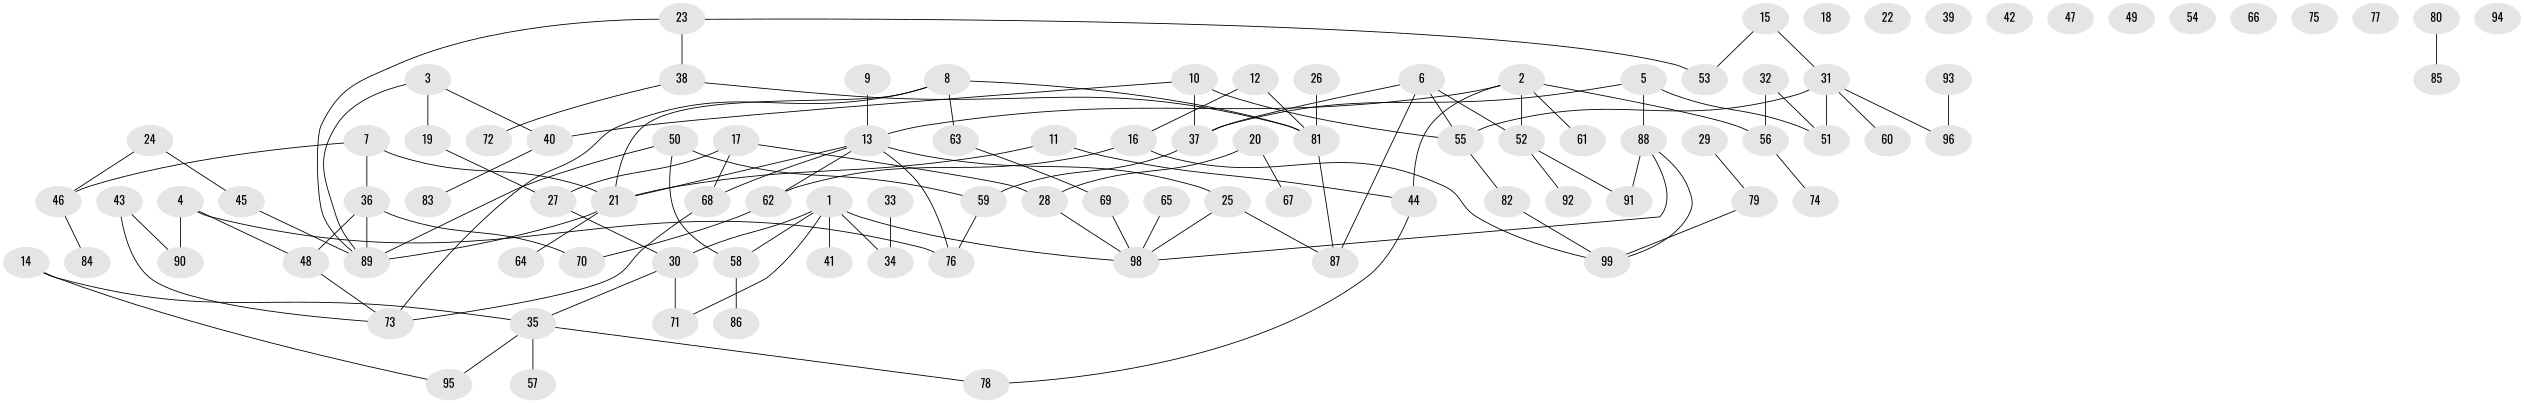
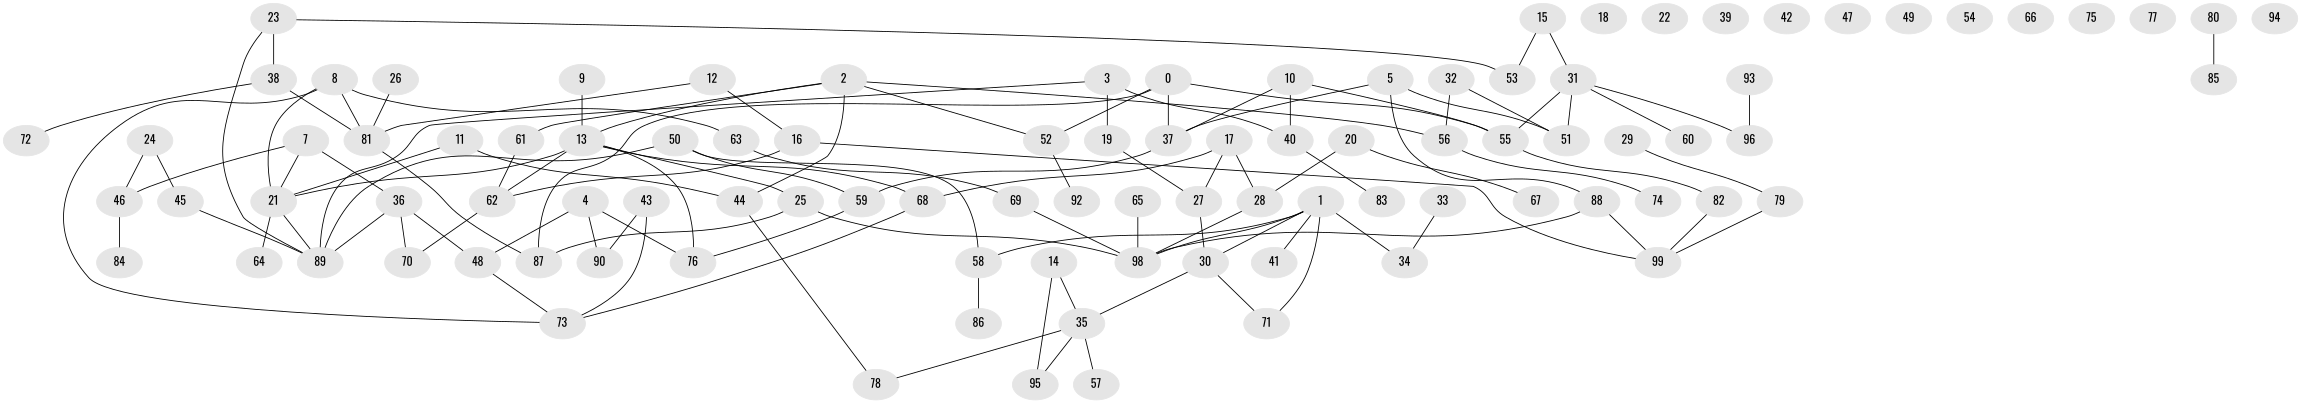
node "6": label "6" -> "0"
edge "61" -- "62": added
node "91": removed
